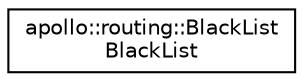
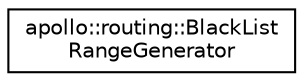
node "apollo::routing::BlackList BlackList": label "apollo::routing::BlackList BlackList" -> "apollo::routing::BlackList RangeGenerator"
